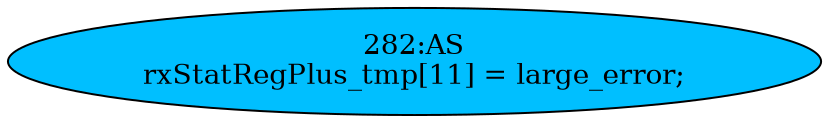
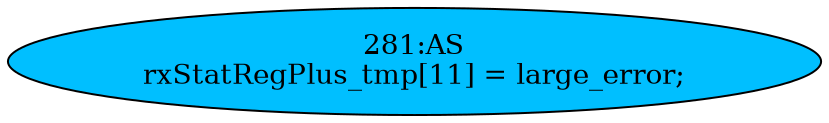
node "282:AS rxStatRegPlus_tmp[11] = large_error;": label "282:AS rxStatRegPlus_tmp[11] = large_error;" -> "281:AS rxStatRegPlus_tmp[11] = large_error;"
